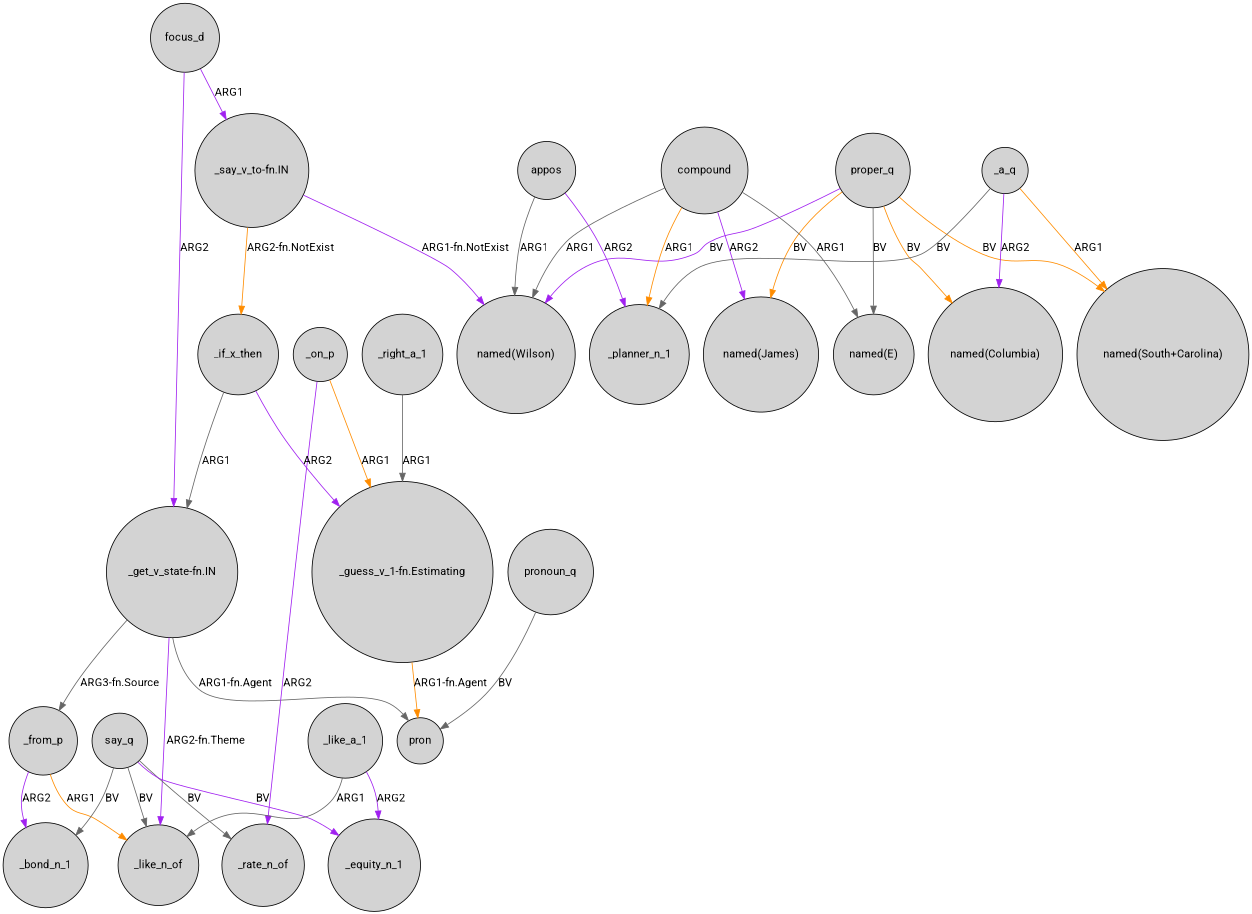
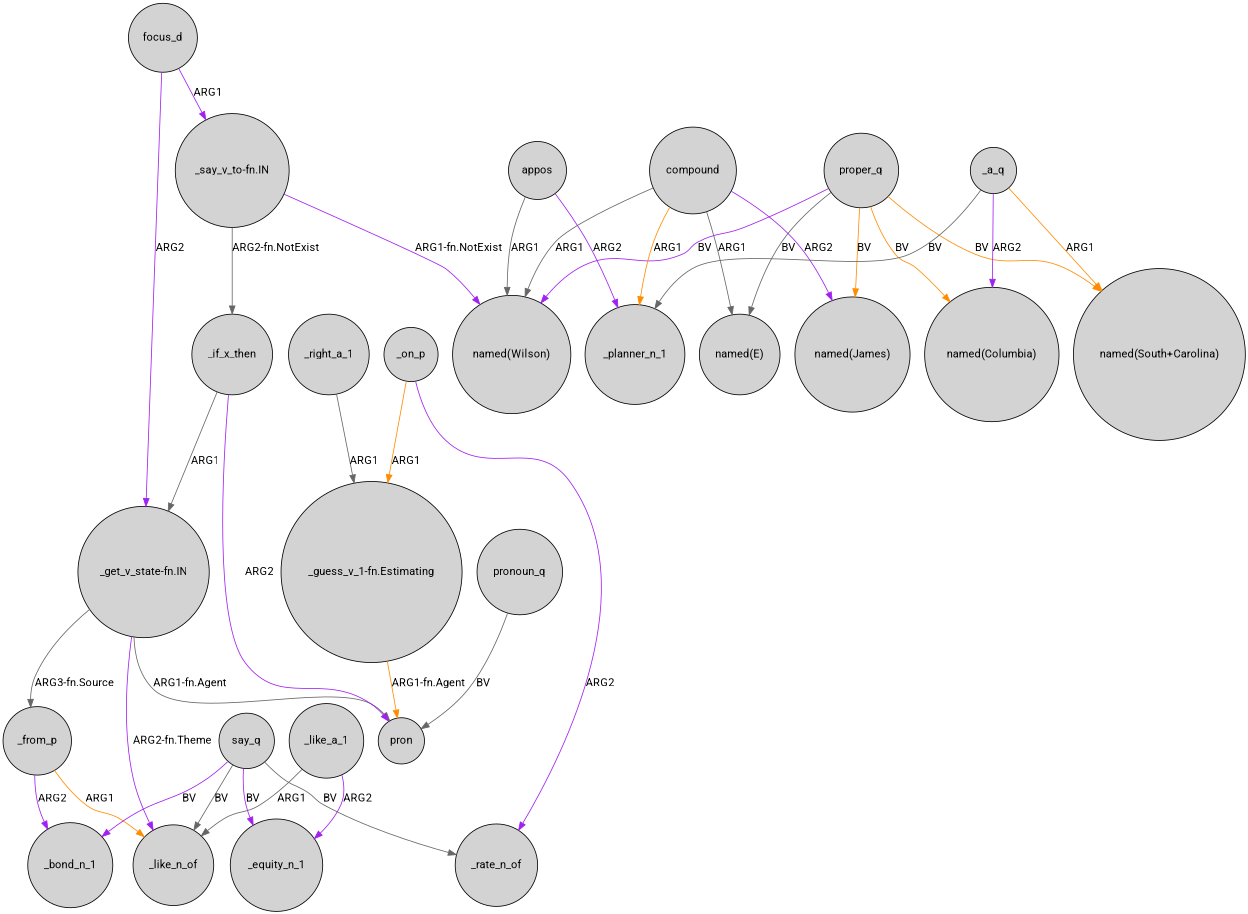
edge "_say_v_to-fn.IN" -> "_if_x_then": color darkorange -> gray40
edge "_if_x_then" -> "_guess_v_1-fn.Estimating": now "_if_x_then" -> "pron"
edge "say_q" -> "_bond_n_1": color gray40 -> purple
